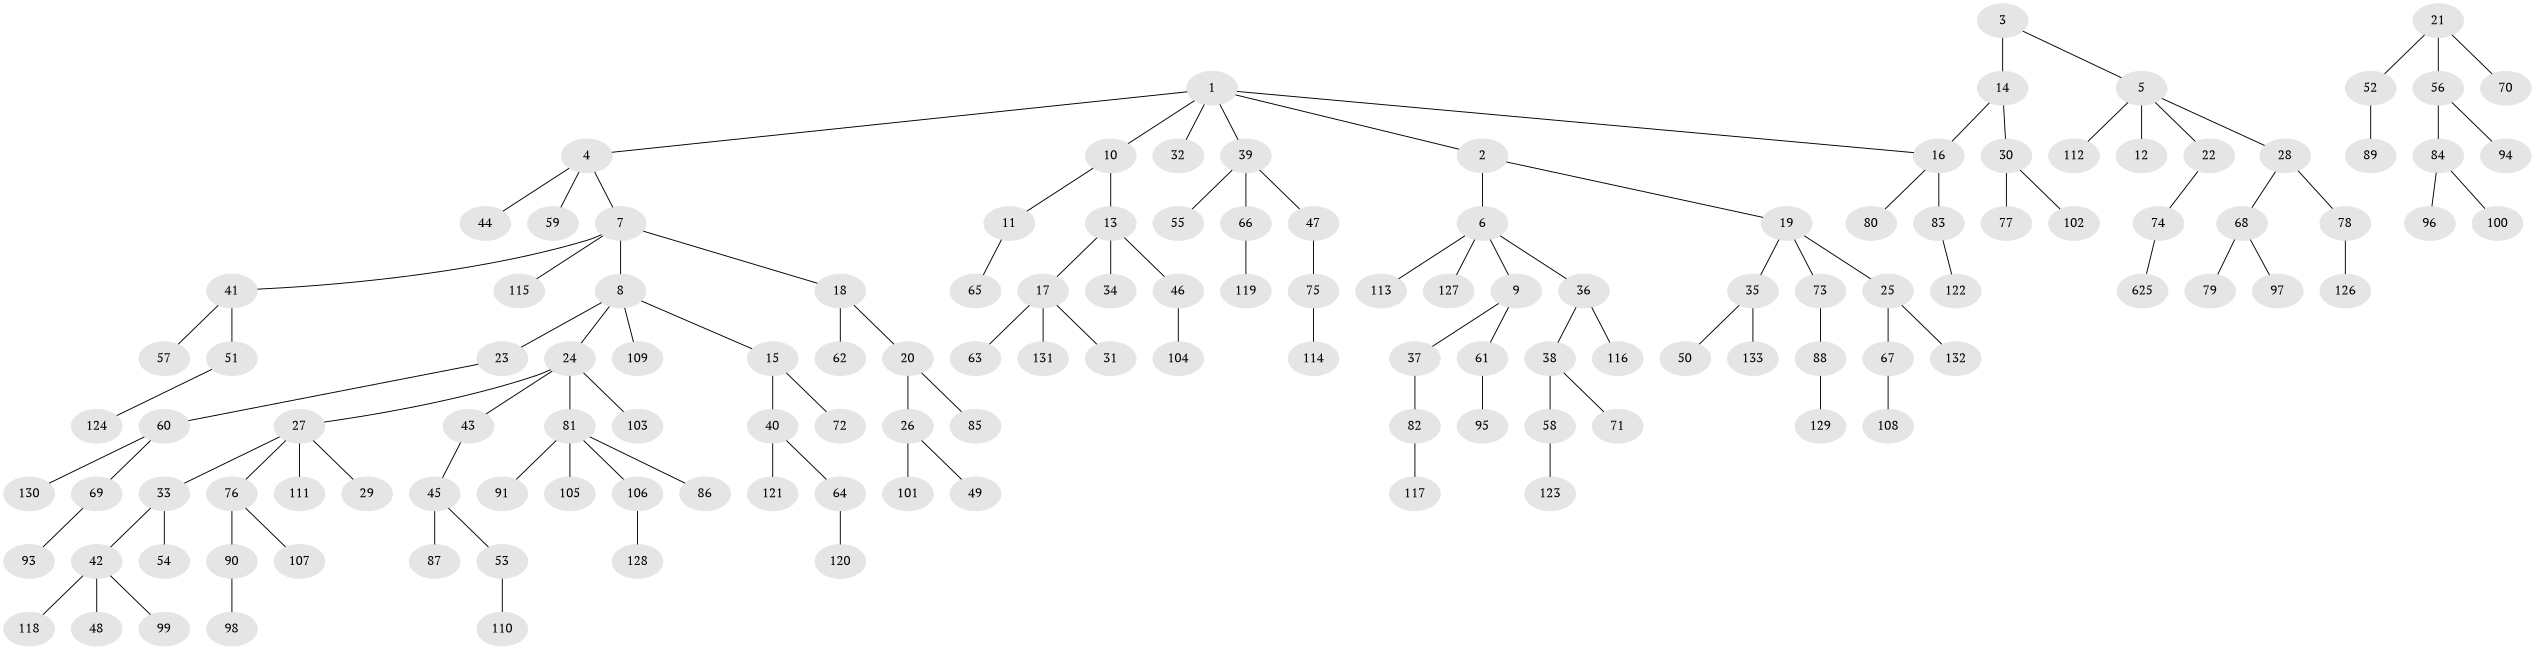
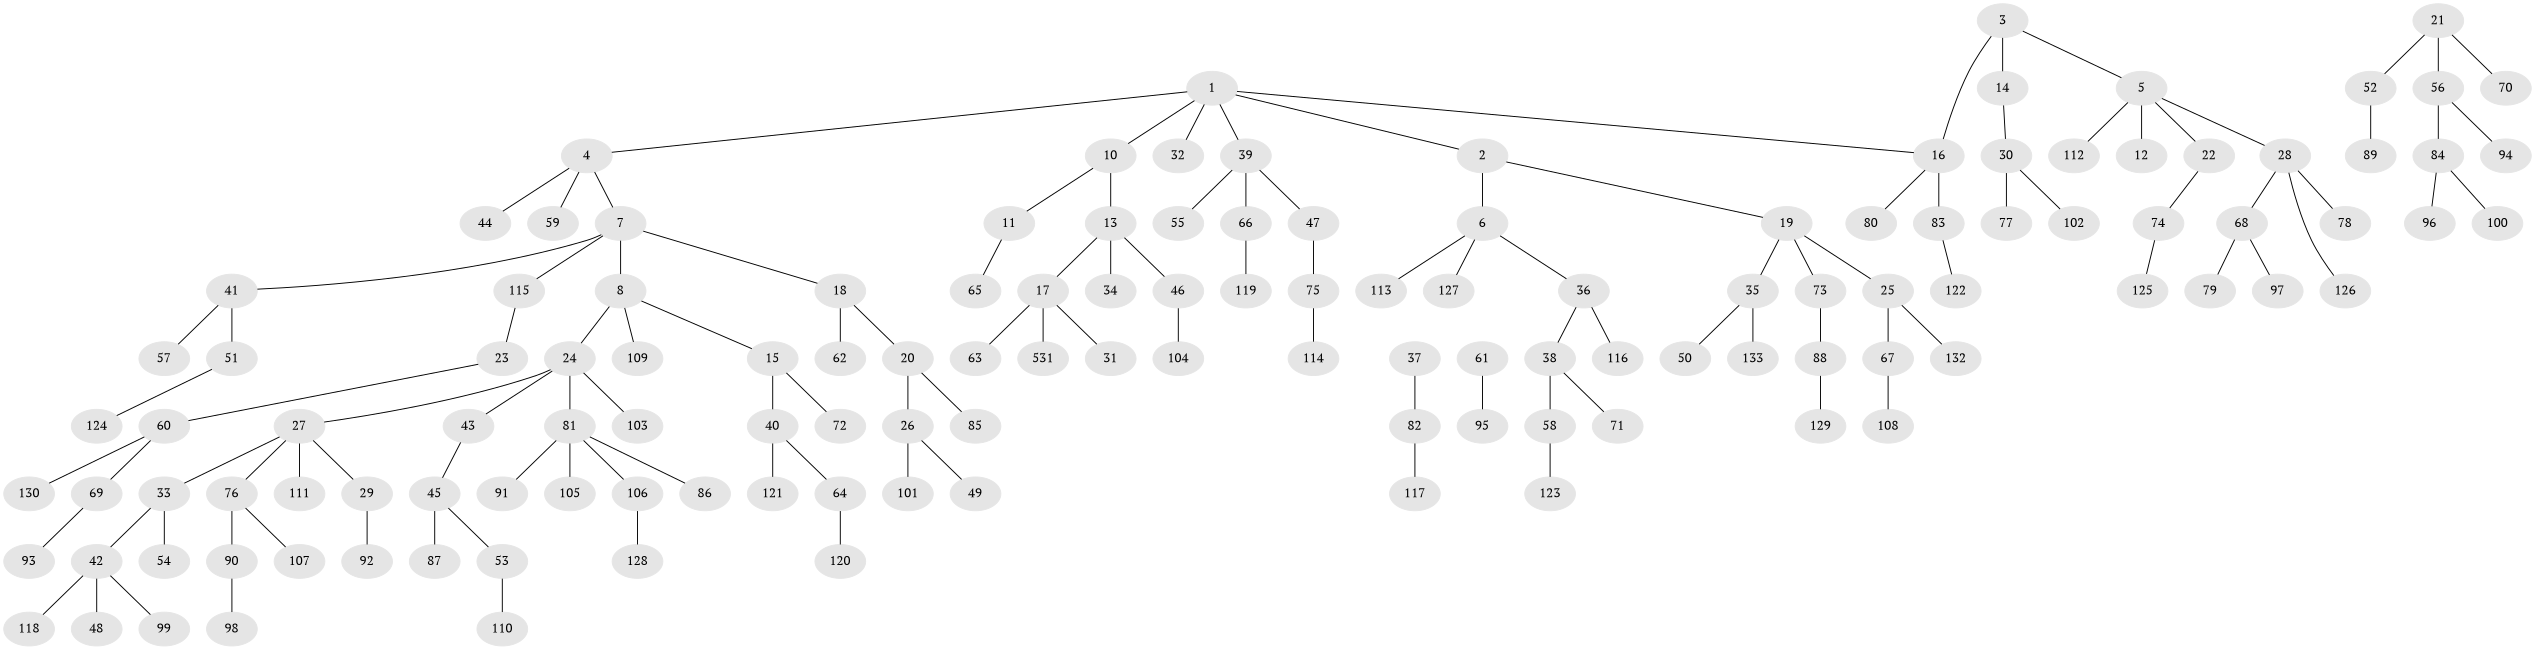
edge "14" -- "16": now "3" -- "16"
edge "78" -- "126": now "28" -- "126"
node "9": removed
node "625": label "625" -> "125"
edge "8" -- "23": now "115" -- "23"
node "131": label "131" -> "531"
node "92": added
